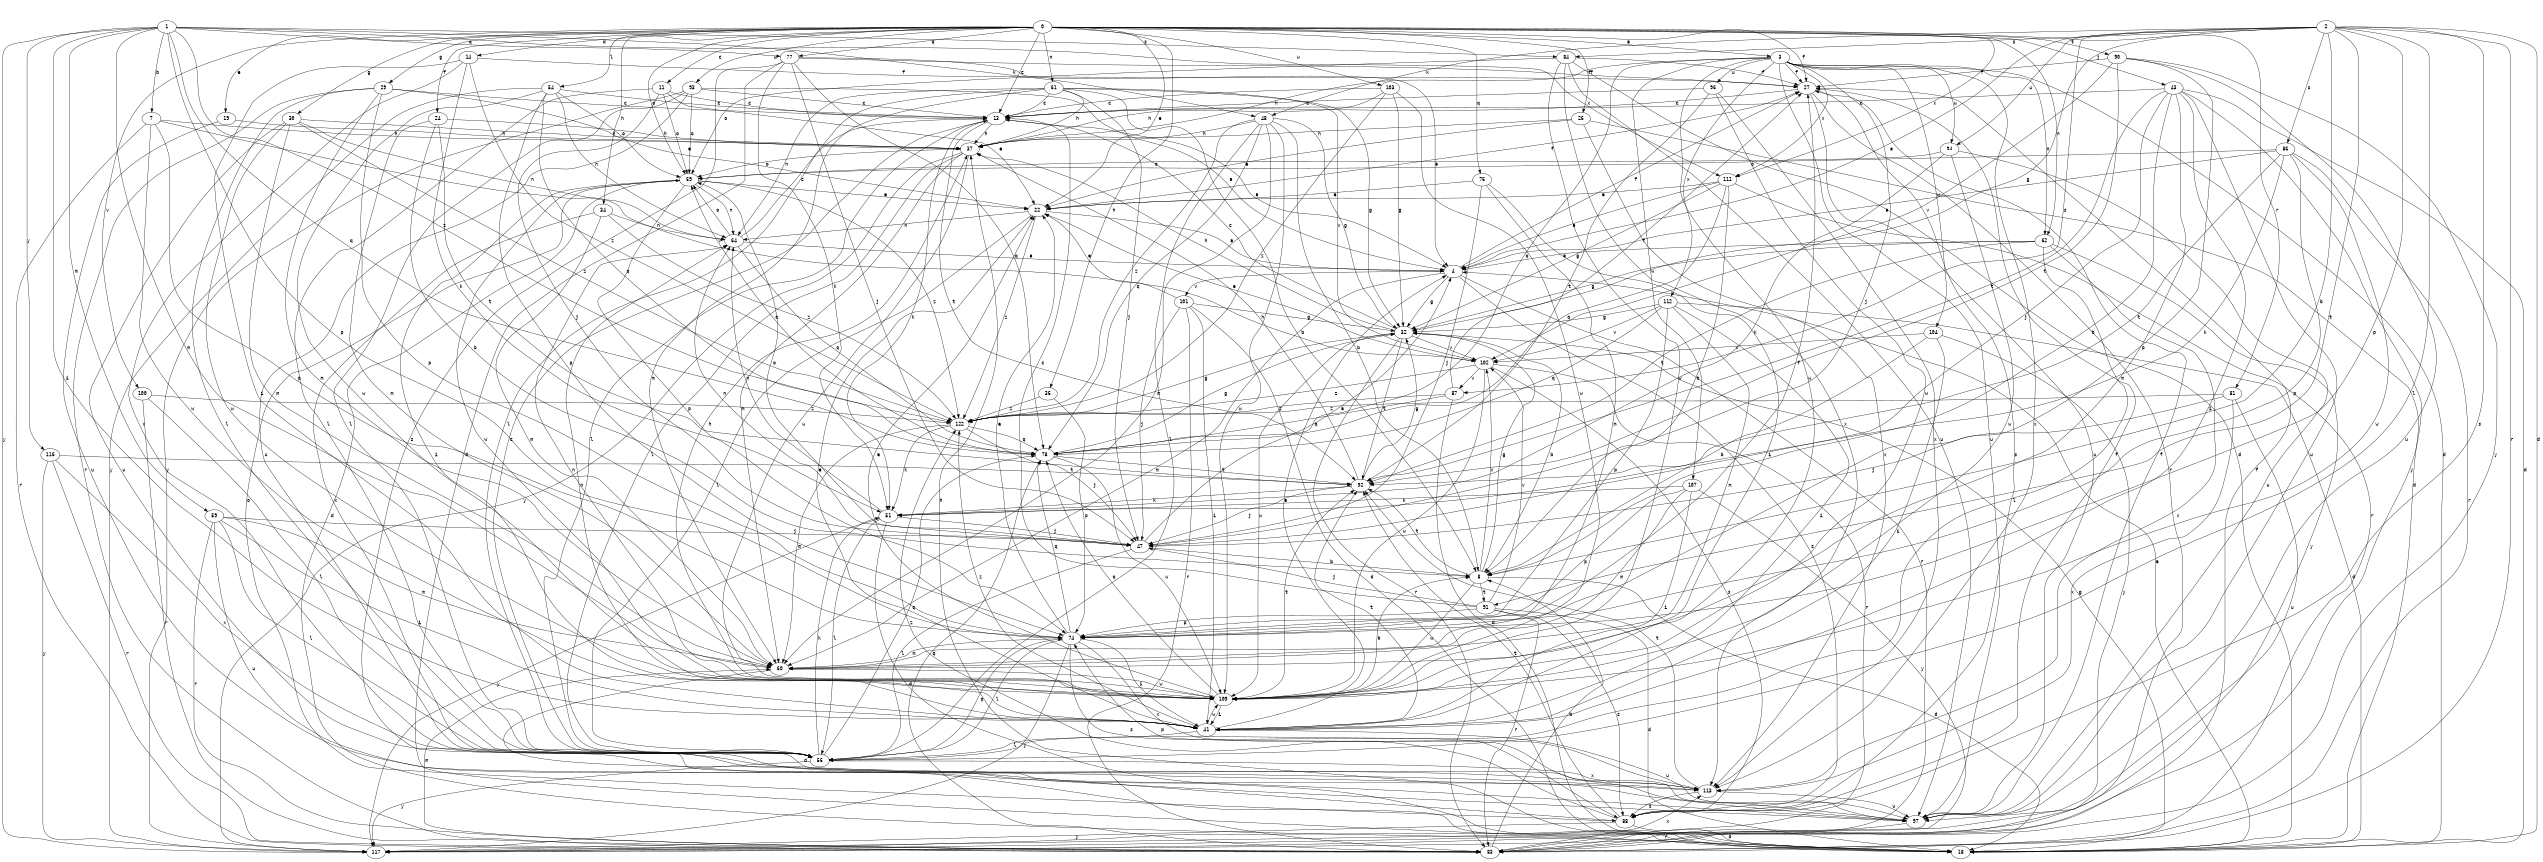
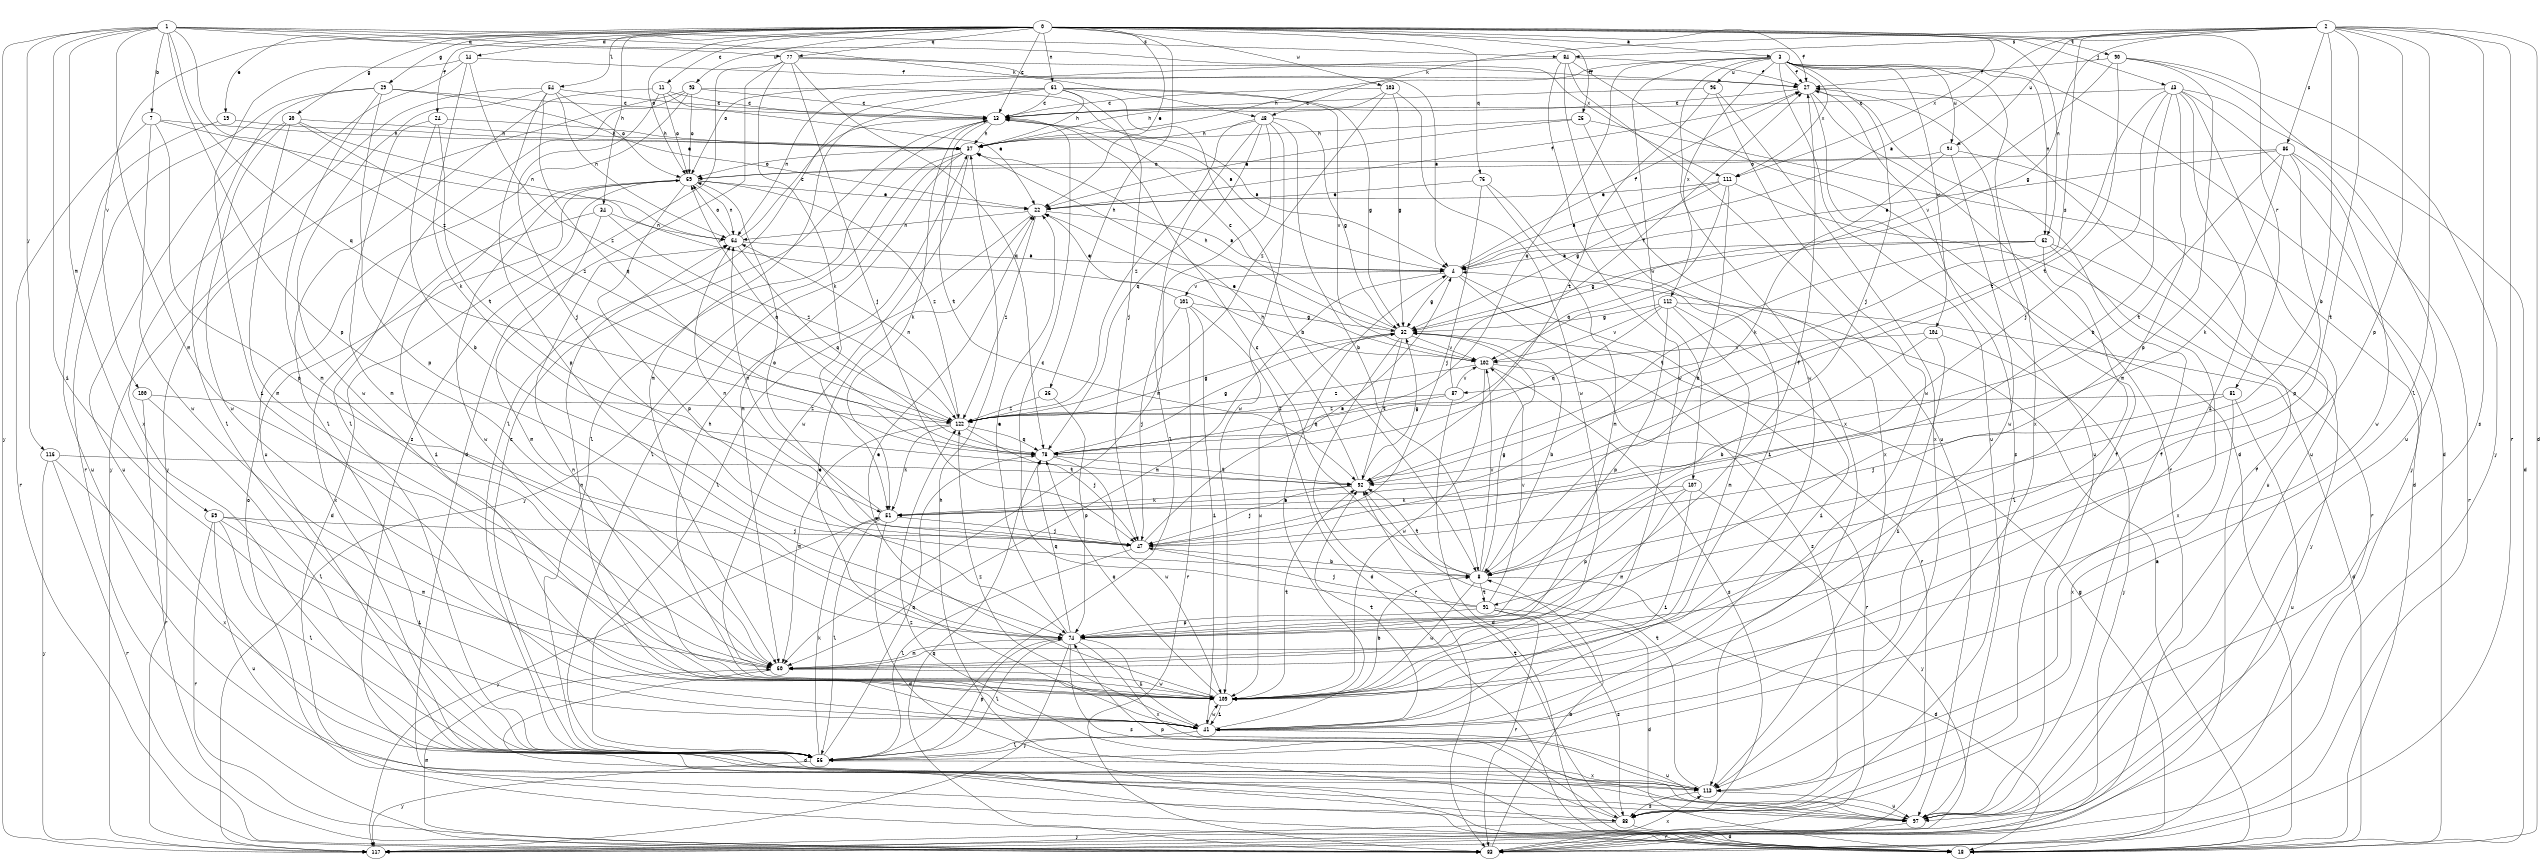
edge "122" -> "64": added, label "n"
edge "8" -> "13": added, label "c"
edge "102" -> "87": reversed
